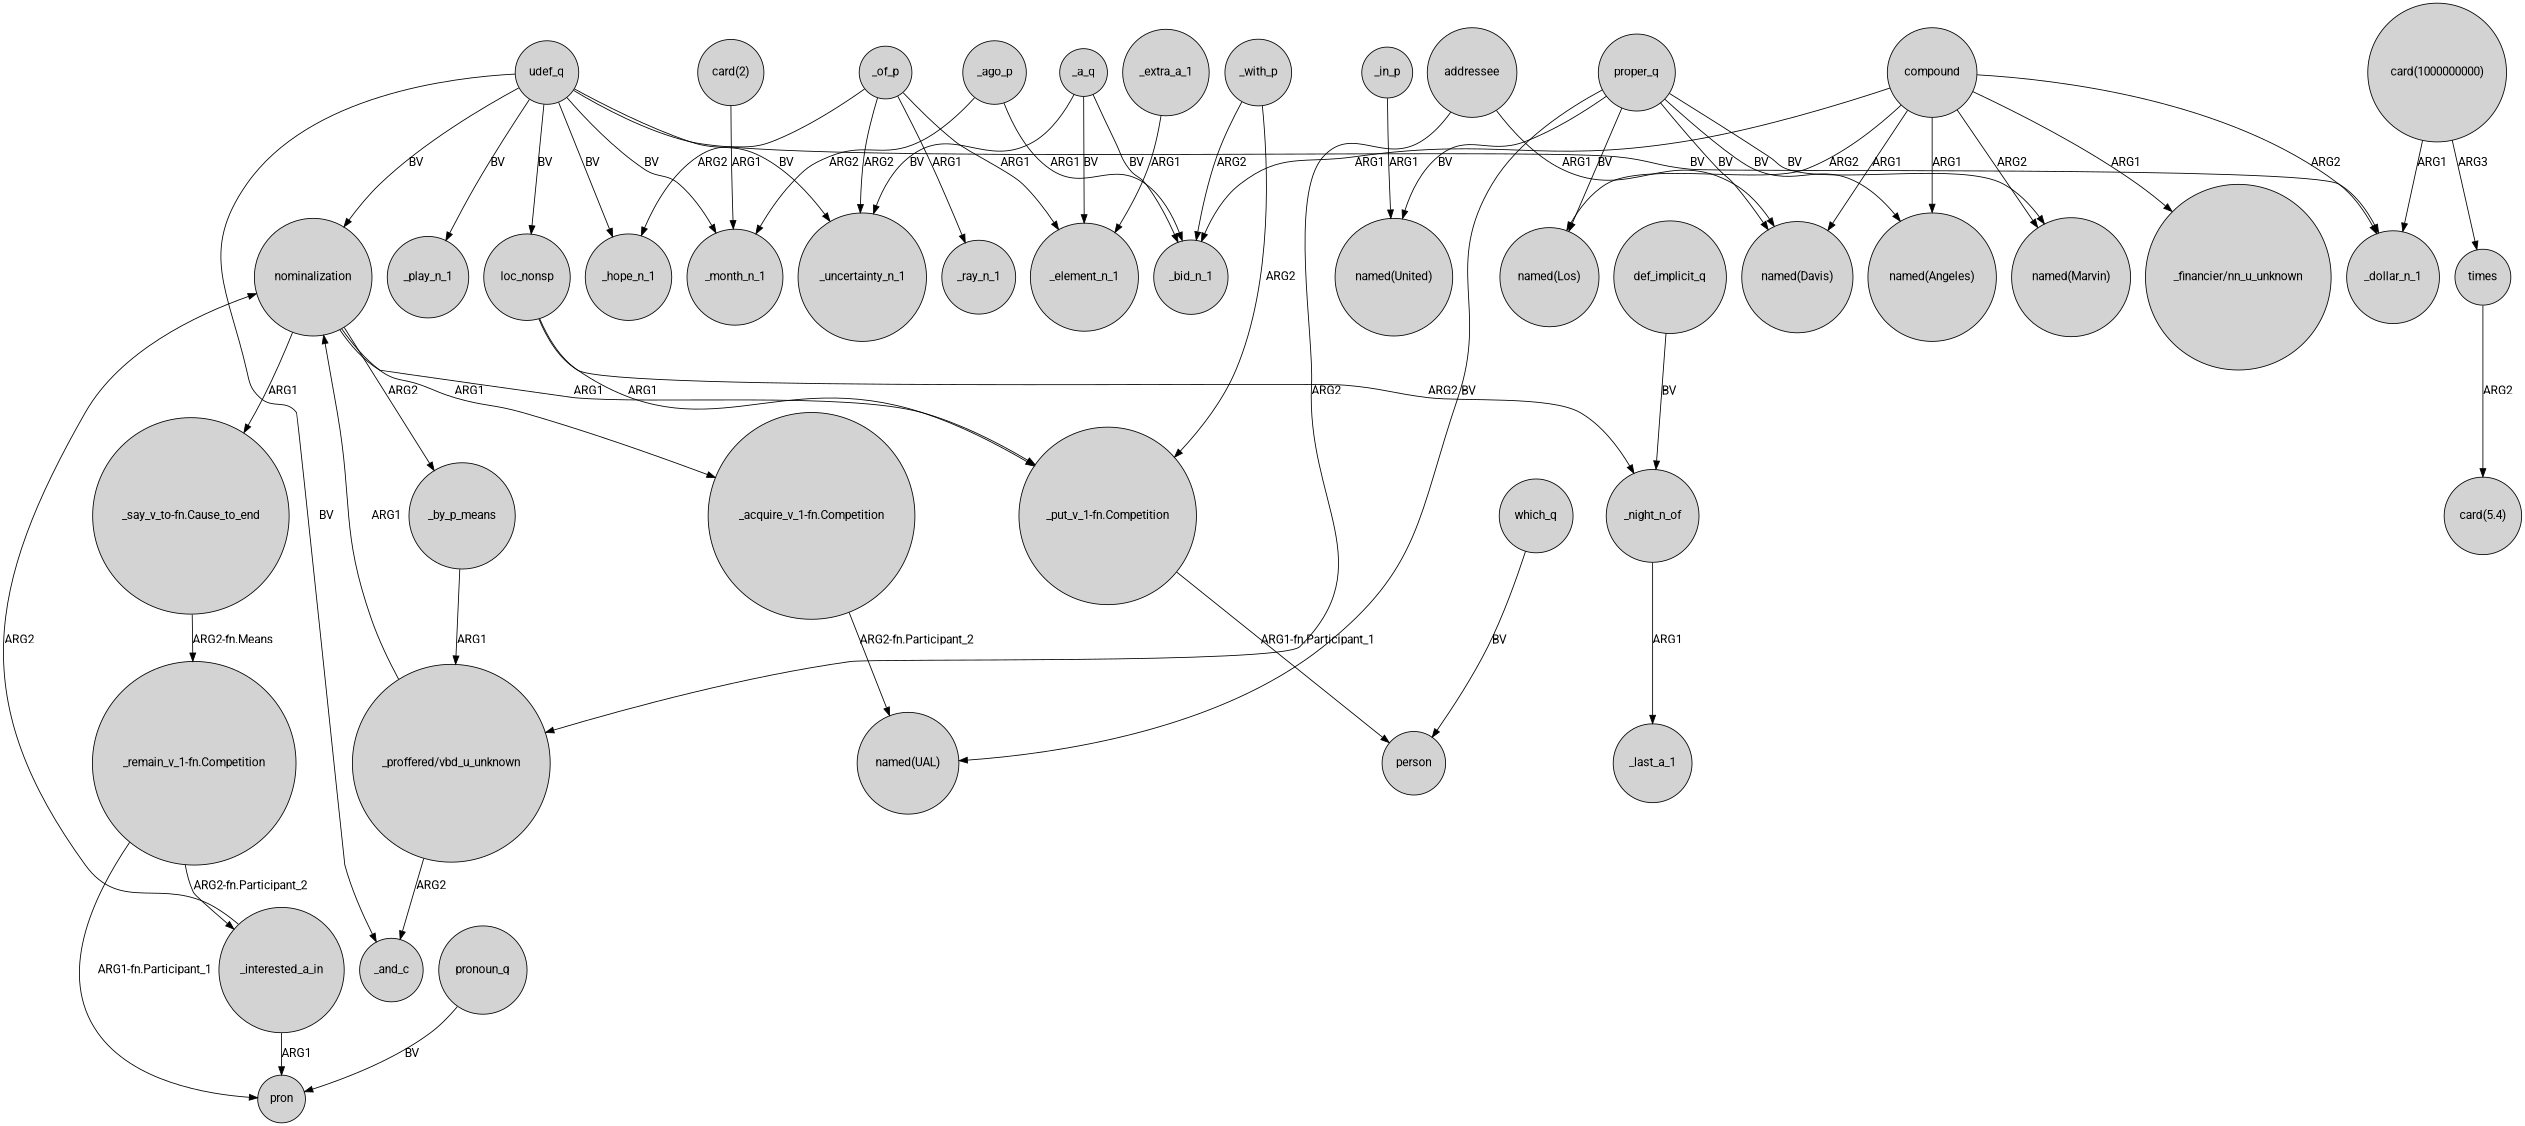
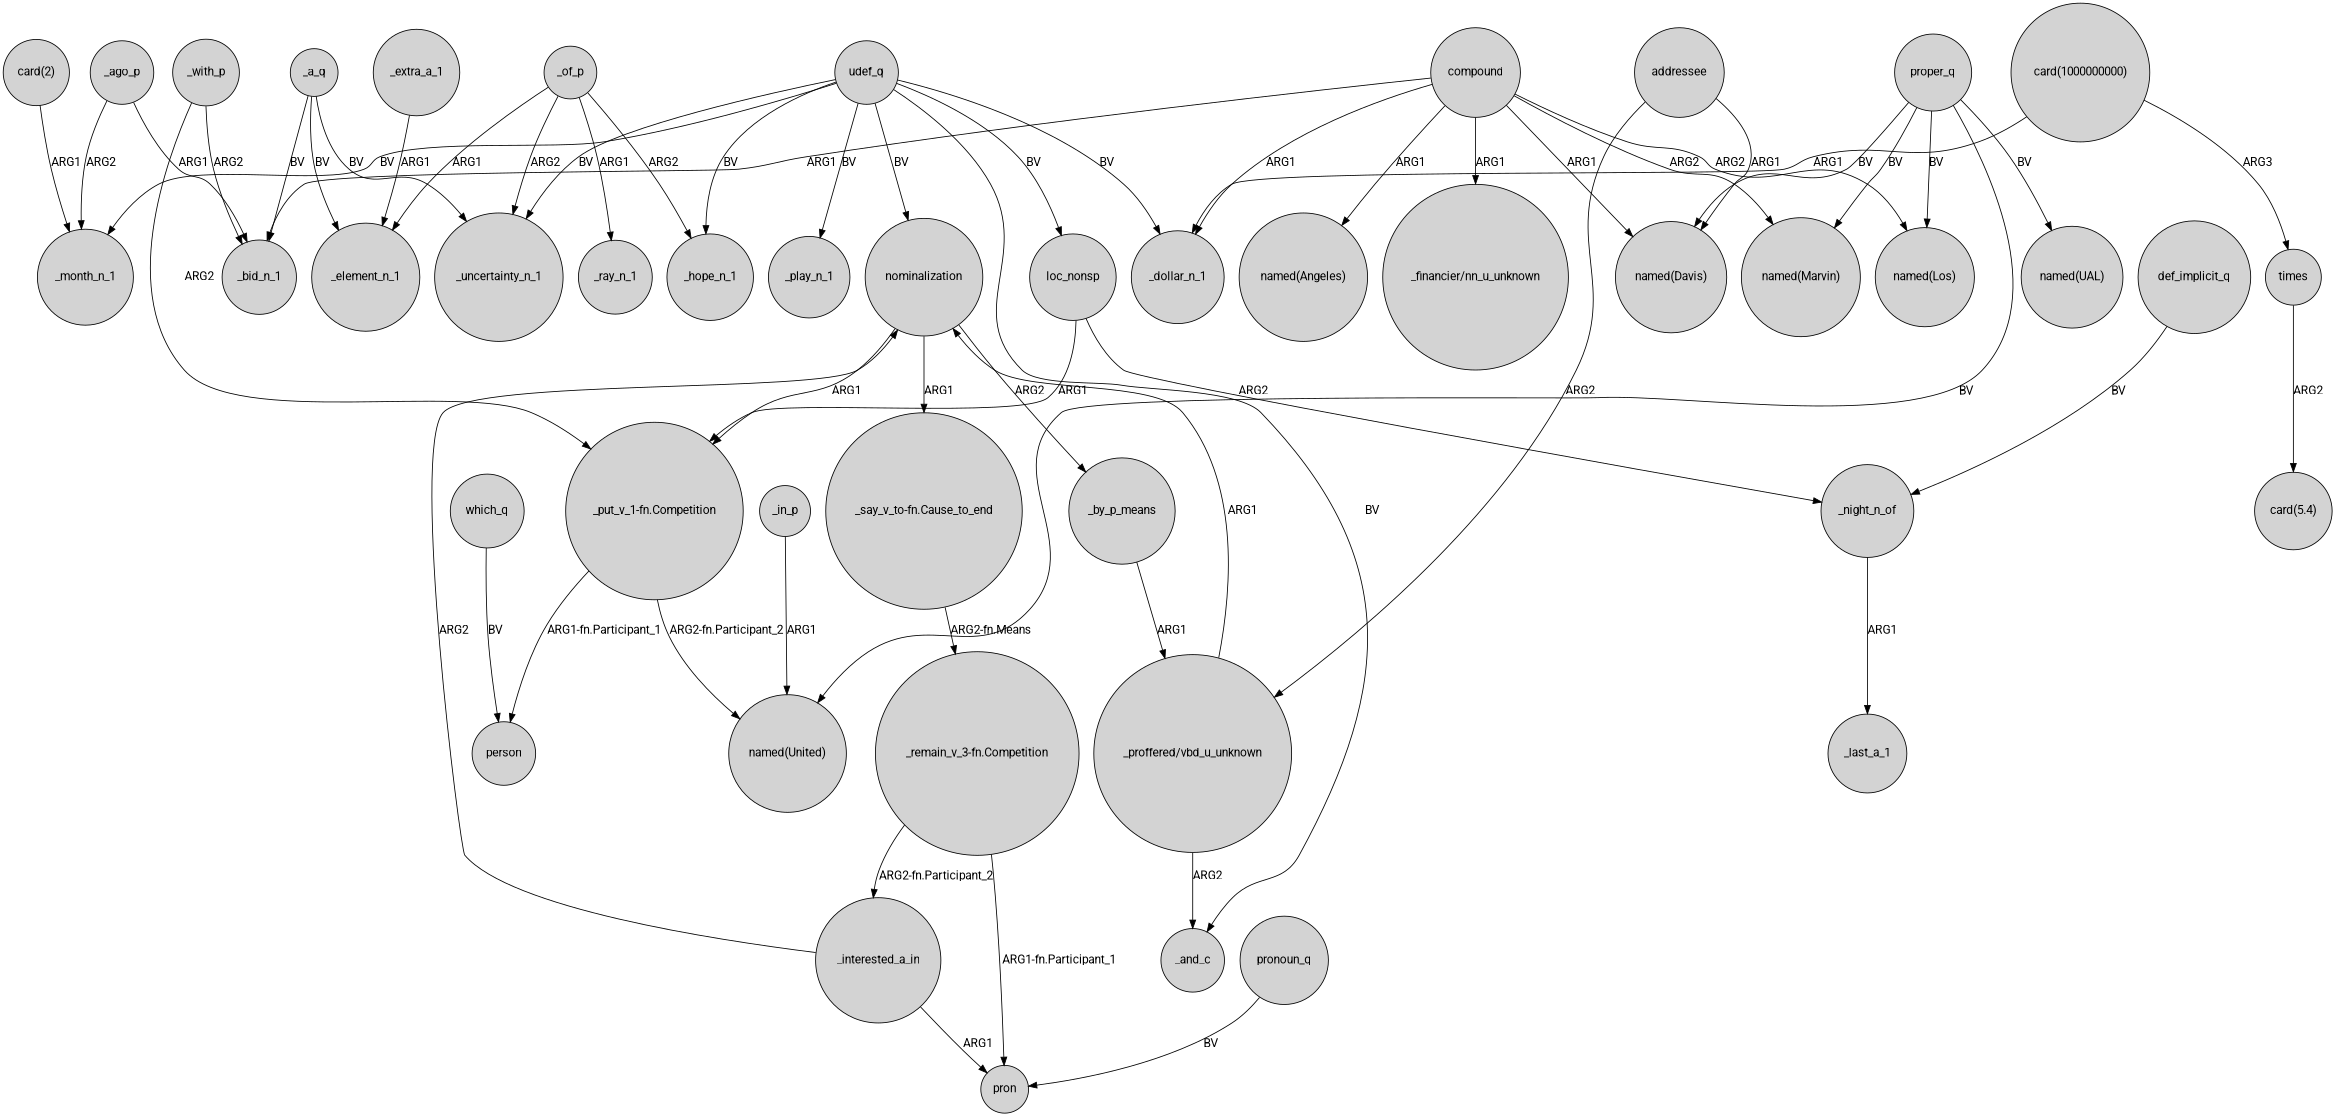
edge "proper_q" -> "named(Angeles)": removed, label "BV"
edge "compound" -> "_dollar_n_1": label "ARG2" -> "ARG1"
node "_acquire_v_1-fn.Competition": removed
edge "_put_v_1-fn.Competition" -> "named(United)": added, label "ARG2-fn.Participant_2"
node "_remain_v_1-fn.Competition": label "_remain_v_1-fn.Competition" -> "_remain_v_3-fn.Competition"
